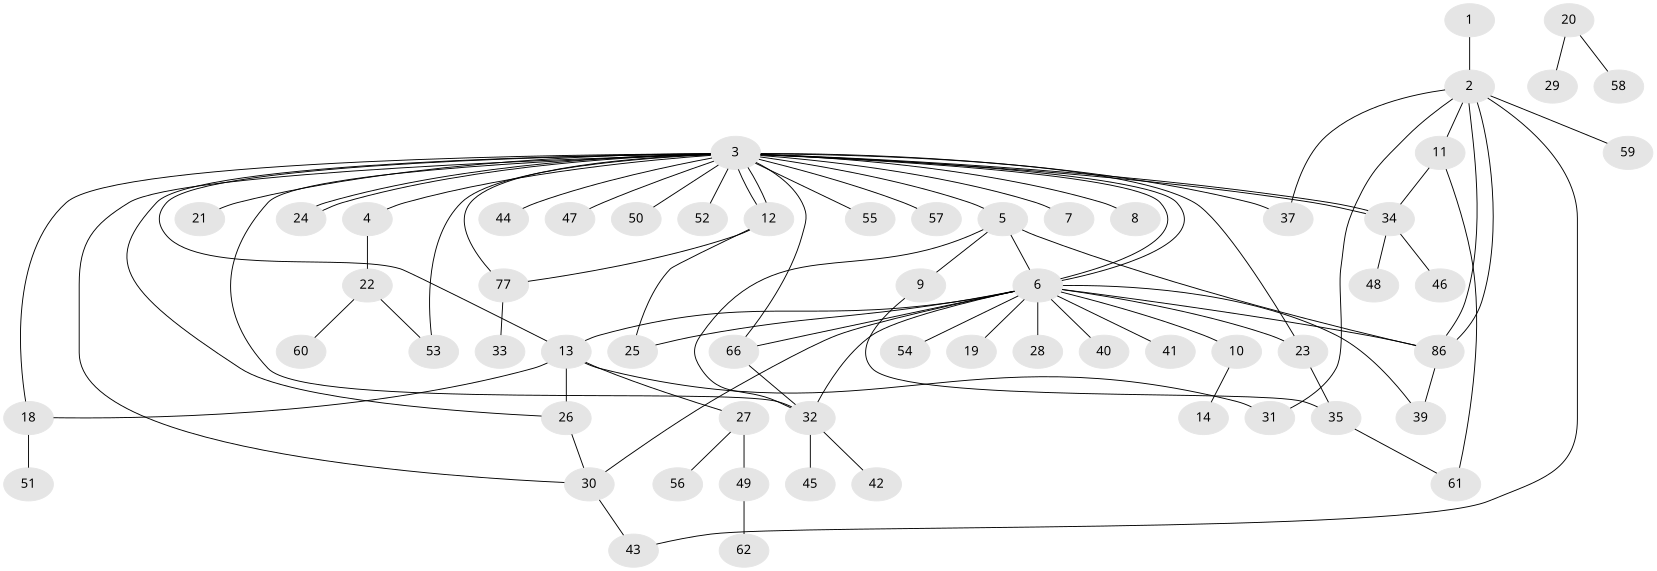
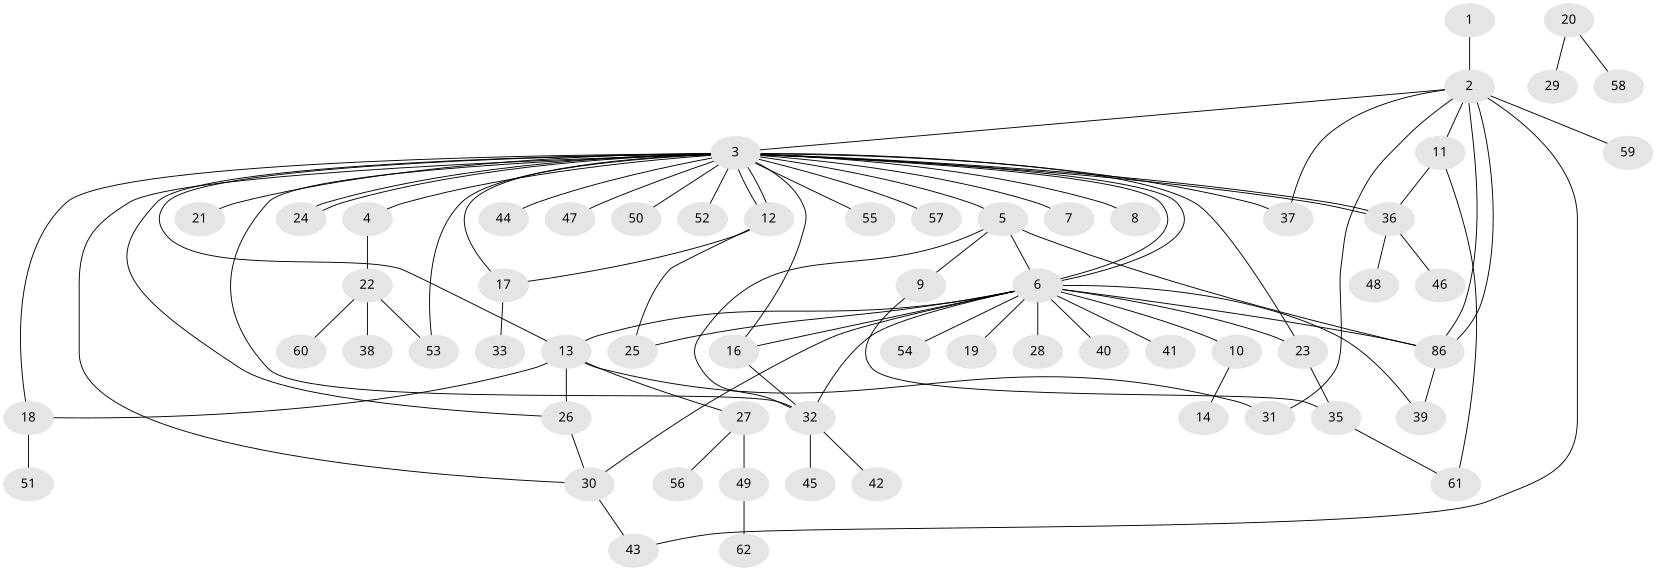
edge "2" -- "3": added
node "34": label "34" -> "36"
node "77": label "77" -> "17"
node "38": added
node "66": label "66" -> "16"
